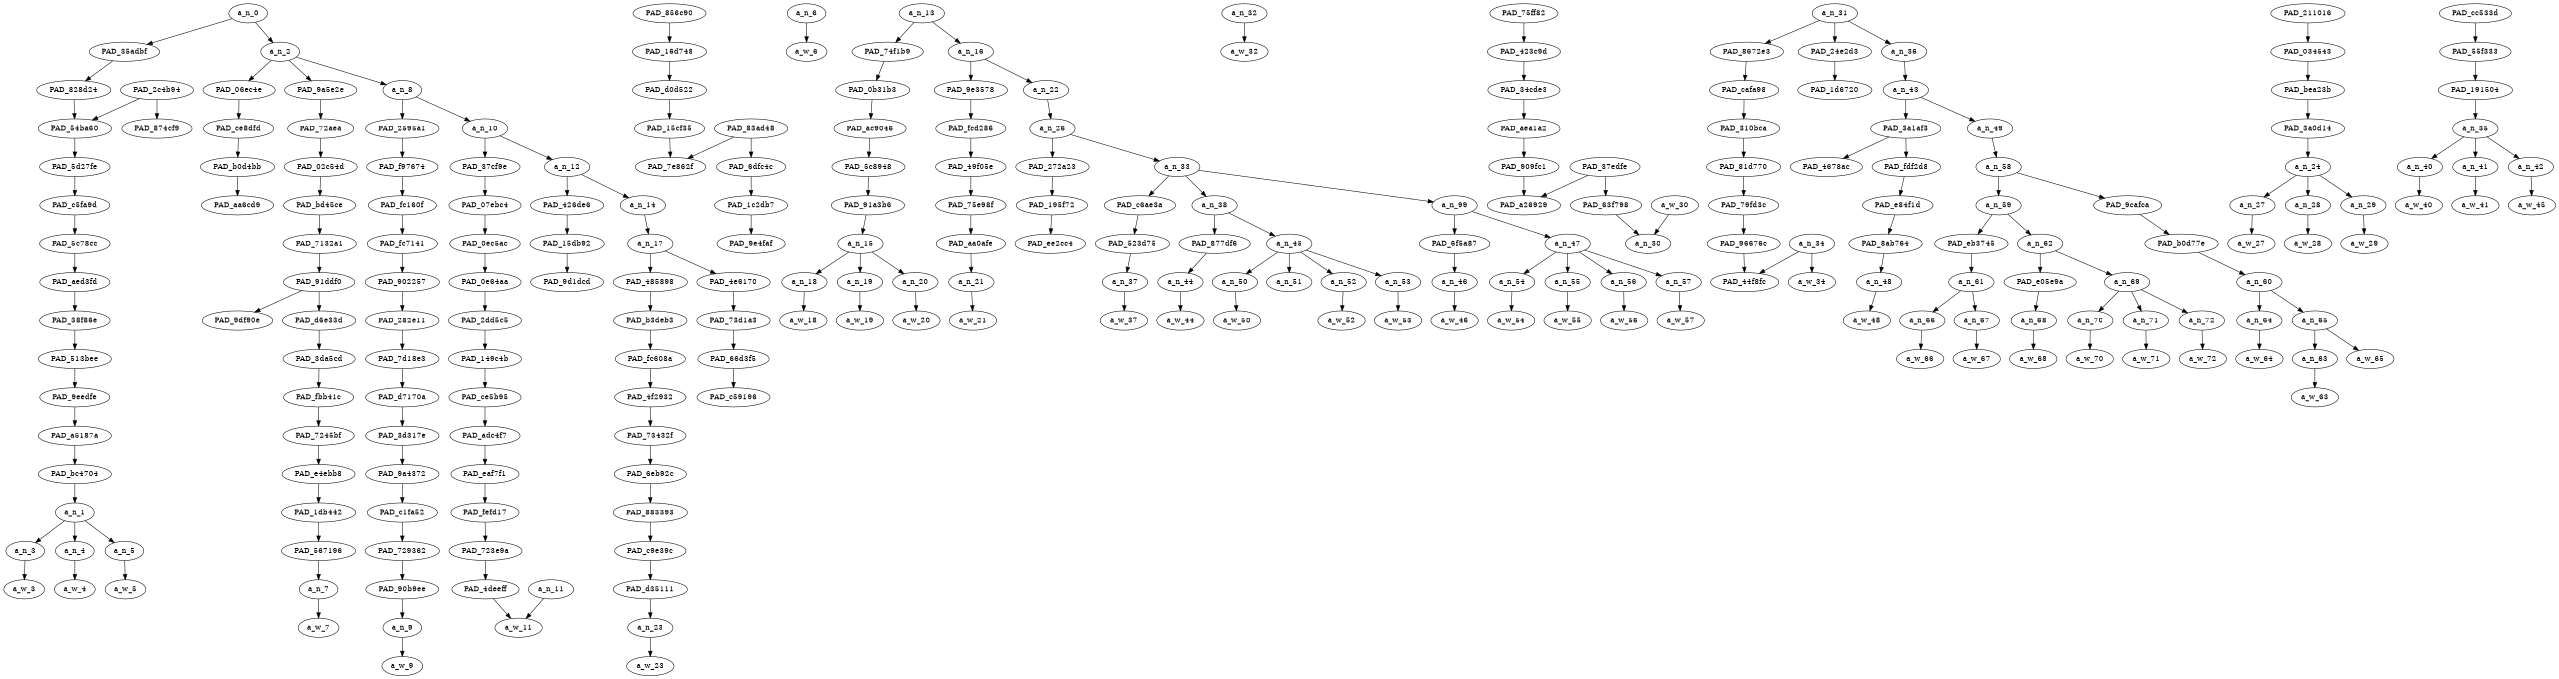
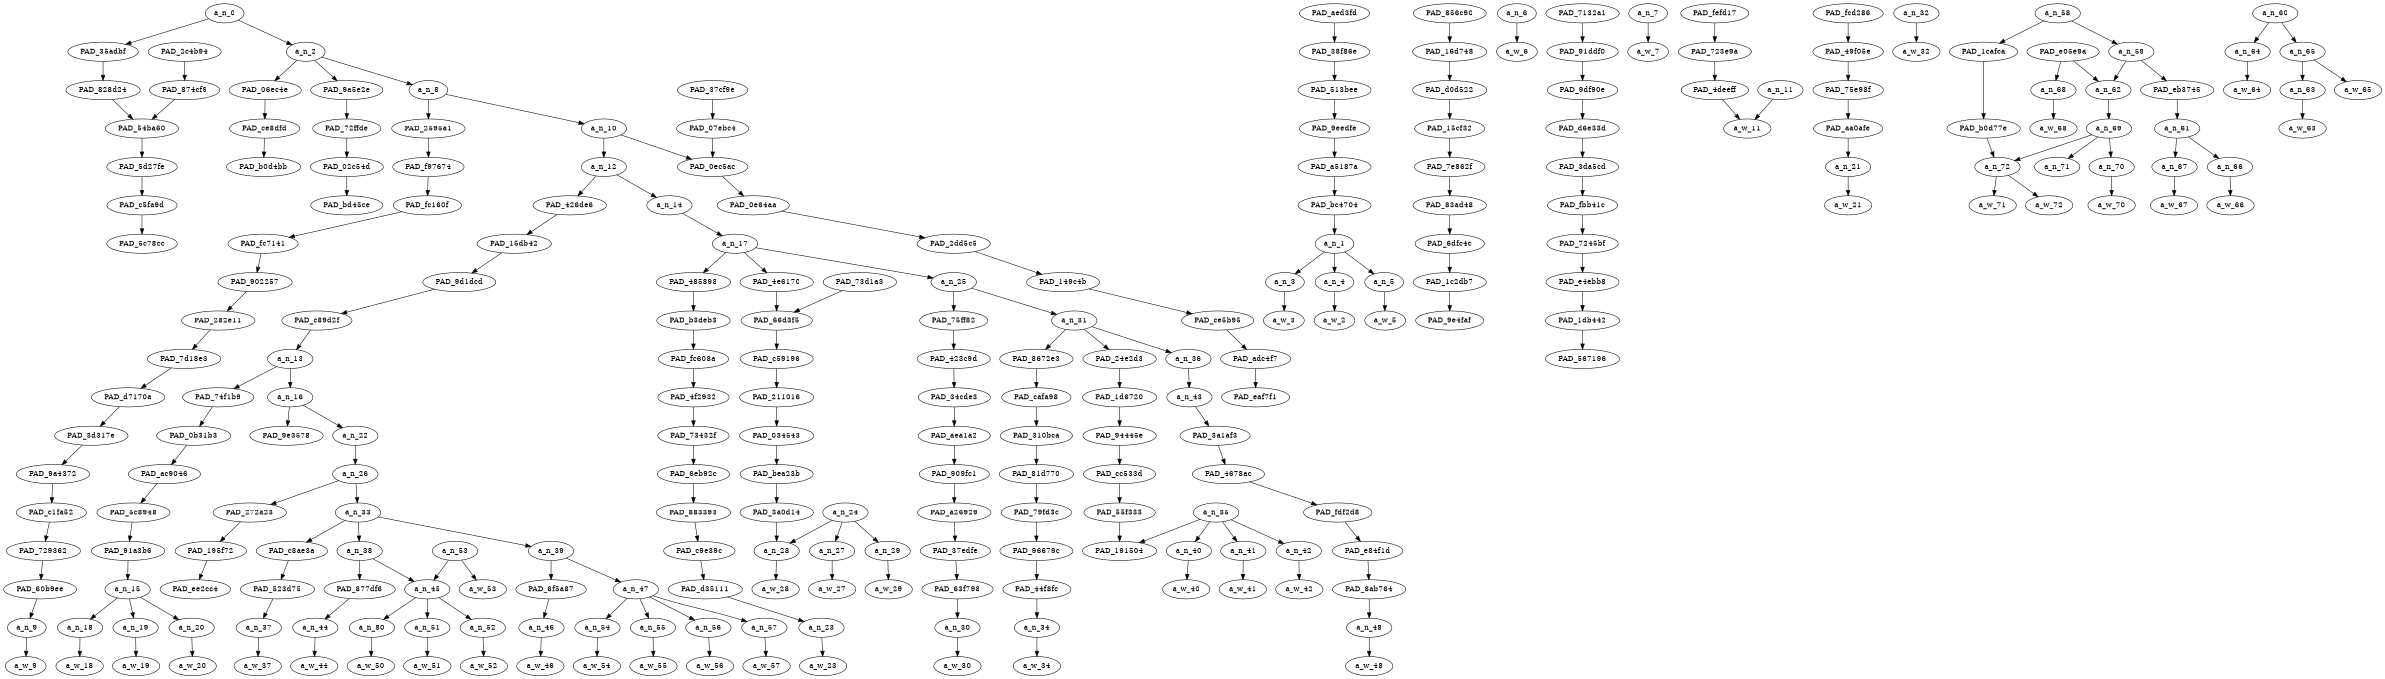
edge "PAD_9e3578" -> "PAD_fcd286": removed
edge "PAD_191504" -> "a_n_35": reversed
edge "PAD_2c4b94" -> "PAD_54ba60": now "PAD_874cf9" -> "PAD_54ba60"
node "PAD_72aea": label "PAD_72aea" -> "PAD_72ffde"
node "PAD_15cf35": label "PAD_15cf35" -> "PAD_15cf32"
node "a_n_49": removed
edge "a_n_10" -> "PAD_37cf9e": now "a_n_10" -> "PAD_0ec5ac"
edge "PAD_3a1af3" -> "PAD_fdf2d8": now "PAD_4678ac" -> "PAD_fdf2d8"
edge "PAD_3a0d14" -> "a_n_24": now "PAD_3a0d14" -> "a_n_28"
edge "PAD_83ad48" -> "PAD_7e862f": reversed
edge "PAD_37edfe" -> "PAD_a26929": reversed
node "PAD_aa6cd9": removed
node "PAD_c6ae3a": label "PAD_c6ae3a" -> "PAD_c8ae3a"
node "a_n_99": label "a_n_99" -> "a_n_39"
node "PAD_9cafca": label "PAD_9cafca" -> "PAD_1cafca"
node "a_w_45": label "a_w_45" -> "a_w_42"
edge "PAD_bd45ce" -> "PAD_7132a1": removed
edge "a_w_30" -> "a_n_30": reversed
node "PAD_15db92": label "PAD_15db92" -> "PAD_15db42"
node "PAD_96676c": label "PAD_96676c" -> "PAD_96679c"
edge "PAD_5c78cc" -> "PAD_aed3fd": removed
edge "a_n_62" -> "PAD_e05e9a": reversed
edge "a_n_34" -> "PAD_44f8fc": reversed
edge "a_n_45" -> "a_n_53": reversed
edge "PAD_b0d77e" -> "a_n_60": now "PAD_b0d77e" -> "a_n_72"
node "a_n_25": added
node "a_n_50": label "a_n_50" -> "a_n_80"
edge "PAD_91ddf0" -> "PAD_d6e33d": now "PAD_9df90e" -> "PAD_d6e33d"
edge "PAD_4e6170" -> "PAD_73d1a3": now "PAD_4e6170" -> "PAD_66d3f5"
node "PAD_c89d2f": added
edge "a_n_71" -> "a_w_71": now "a_n_72" -> "a_w_71"
edge "PAD_c59196" -> "PAD_211016": added
node "PAD_94445e": added
edge "PAD_eaf7f1" -> "PAD_fefd17": removed
edge "PAD_567196" -> "a_n_7": removed
node "a_w_4": label "a_w_4" -> "a_w_2"
node "PAD_90b9ee": label "PAD_90b9ee" -> "PAD_60b9ee"
node "a_w_51": added
